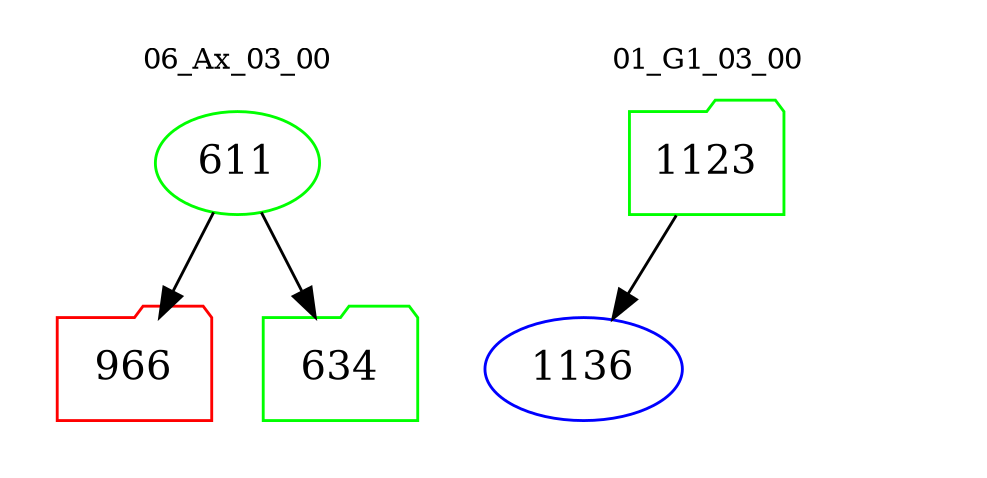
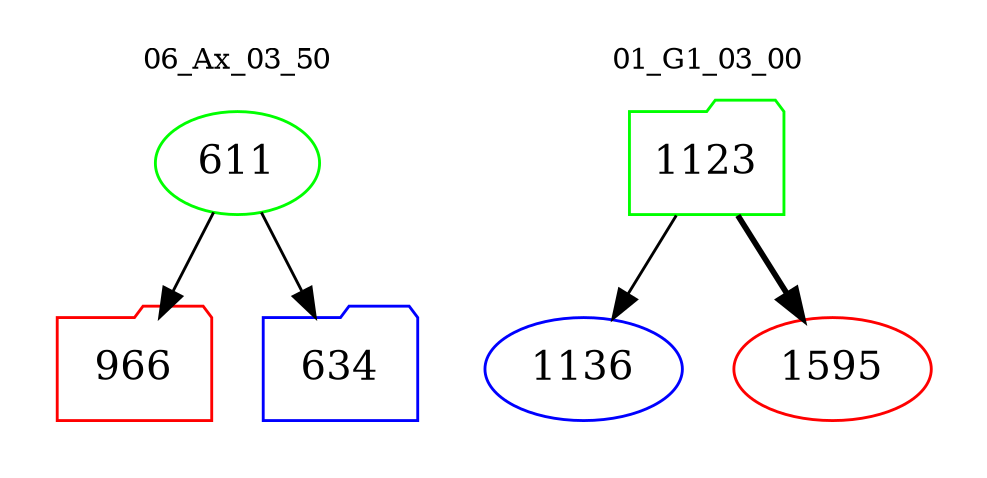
cluster "06_Ax_03_00": label "06_Ax_03_00" -> "06_Ax_03_50"
node "634": color green -> blue
node "1595": added
